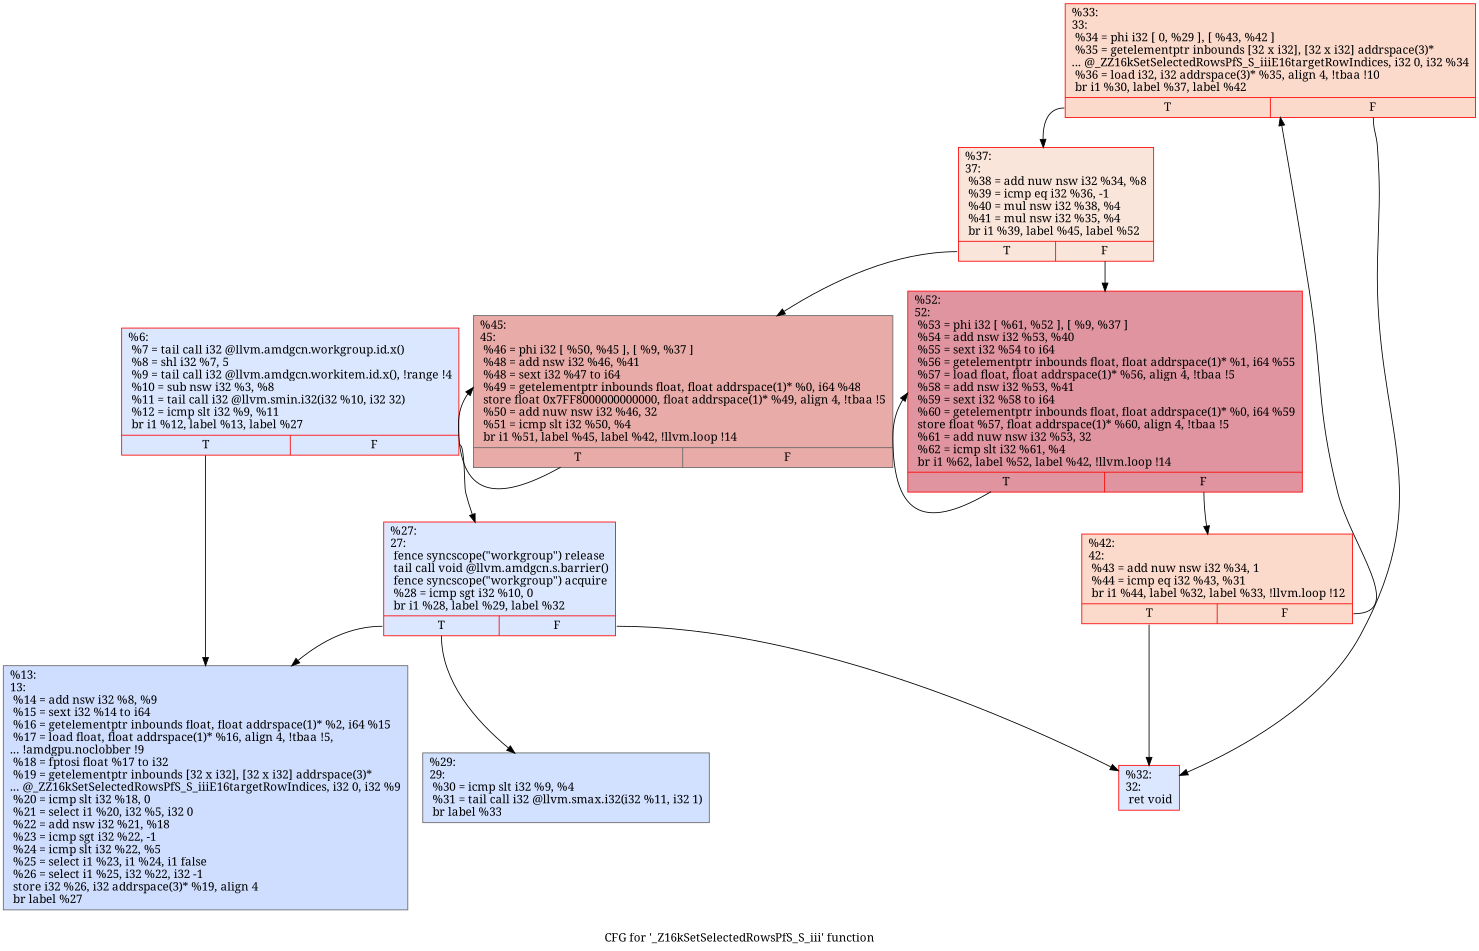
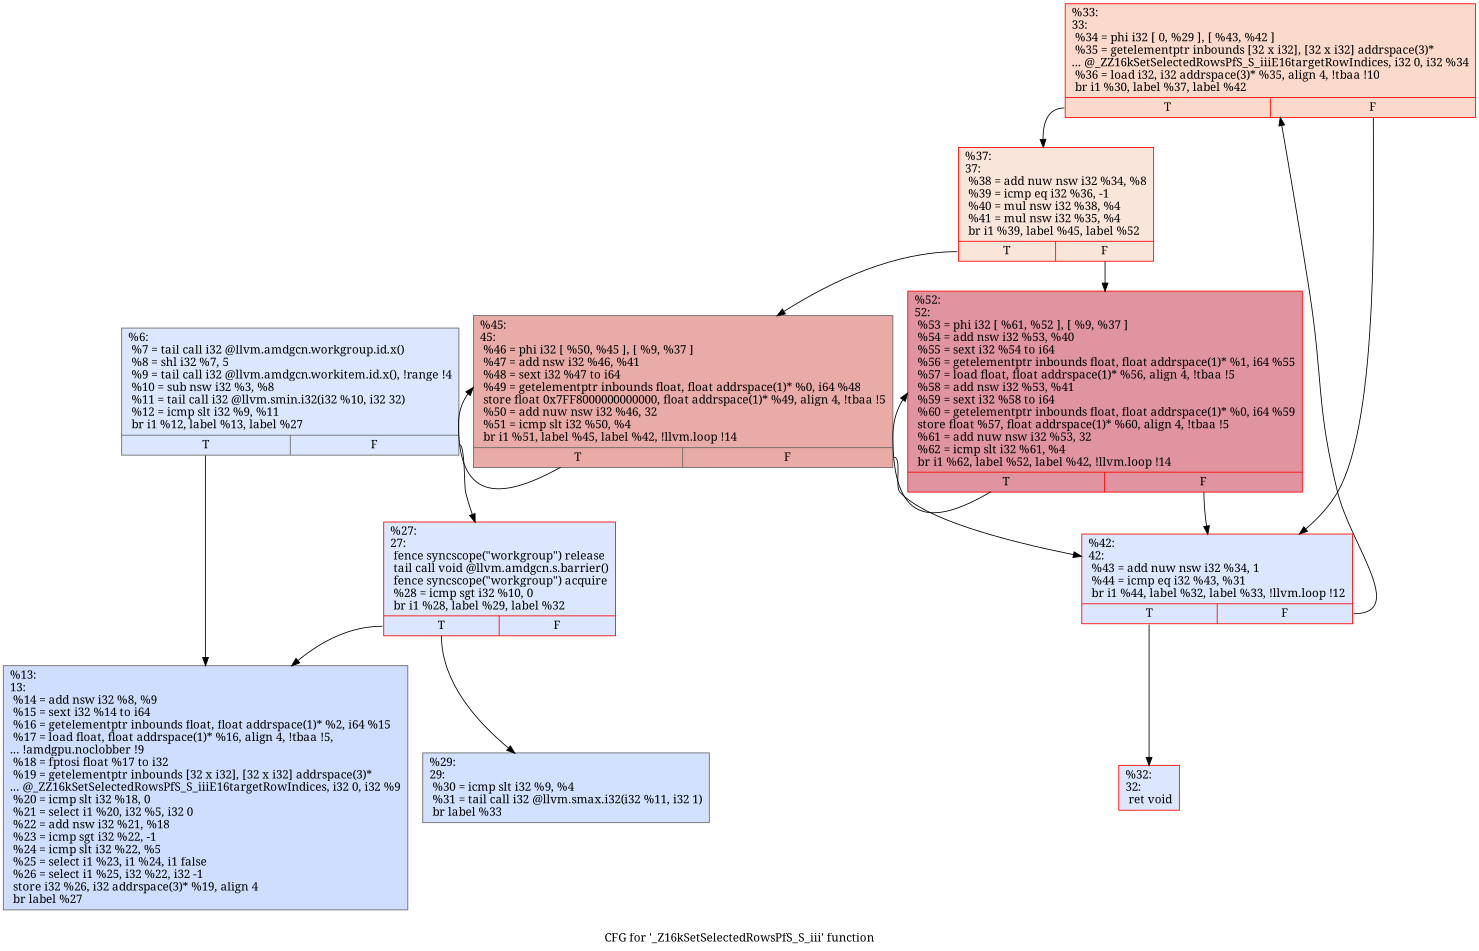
node "%45:": text "%48 = add nsw i32 %46, %41" -> "%47 = add nsw i32 %46, %41"
node "%6:": color red -> gray40
edge "%33:" -> "%32:": now "%33:" -> "%42:"
edge "%45:" -> "%42:": added
node "%42:": fillcolor #f7a88970 -> #aec9fc70
edge "%27:" -> "%32:": removed
